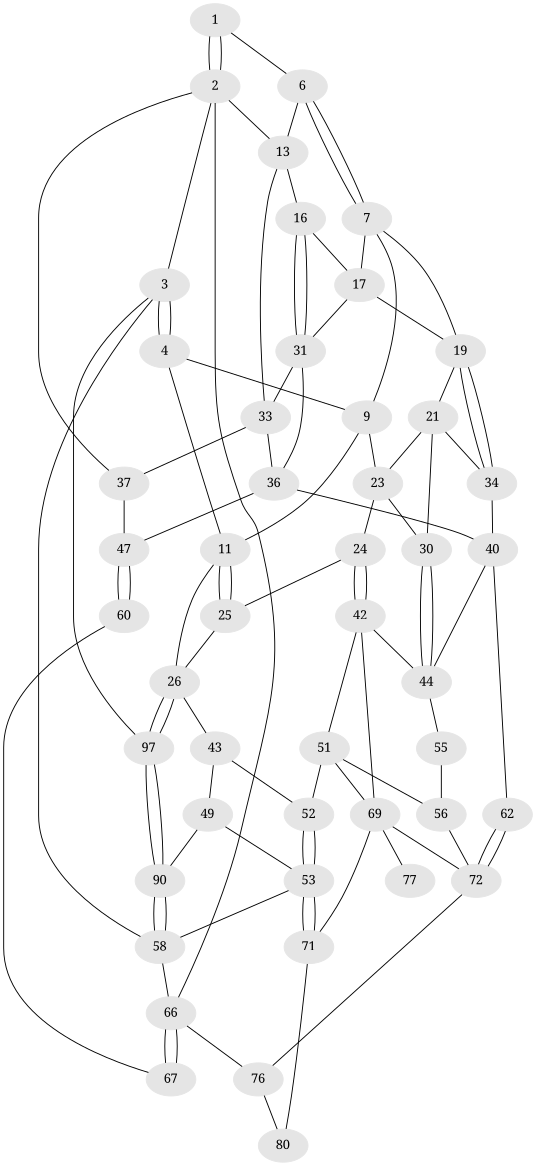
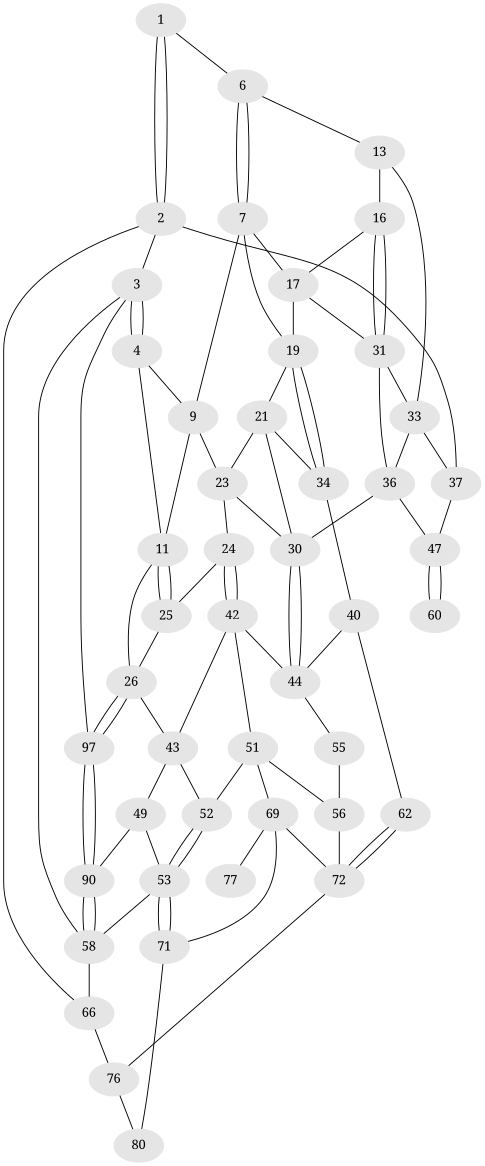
edge "2" -- "13": removed
edge "36" -- "40": now "36" -- "30"
edge "42" -- "69": now "42" -- "43"
node "67": removed
